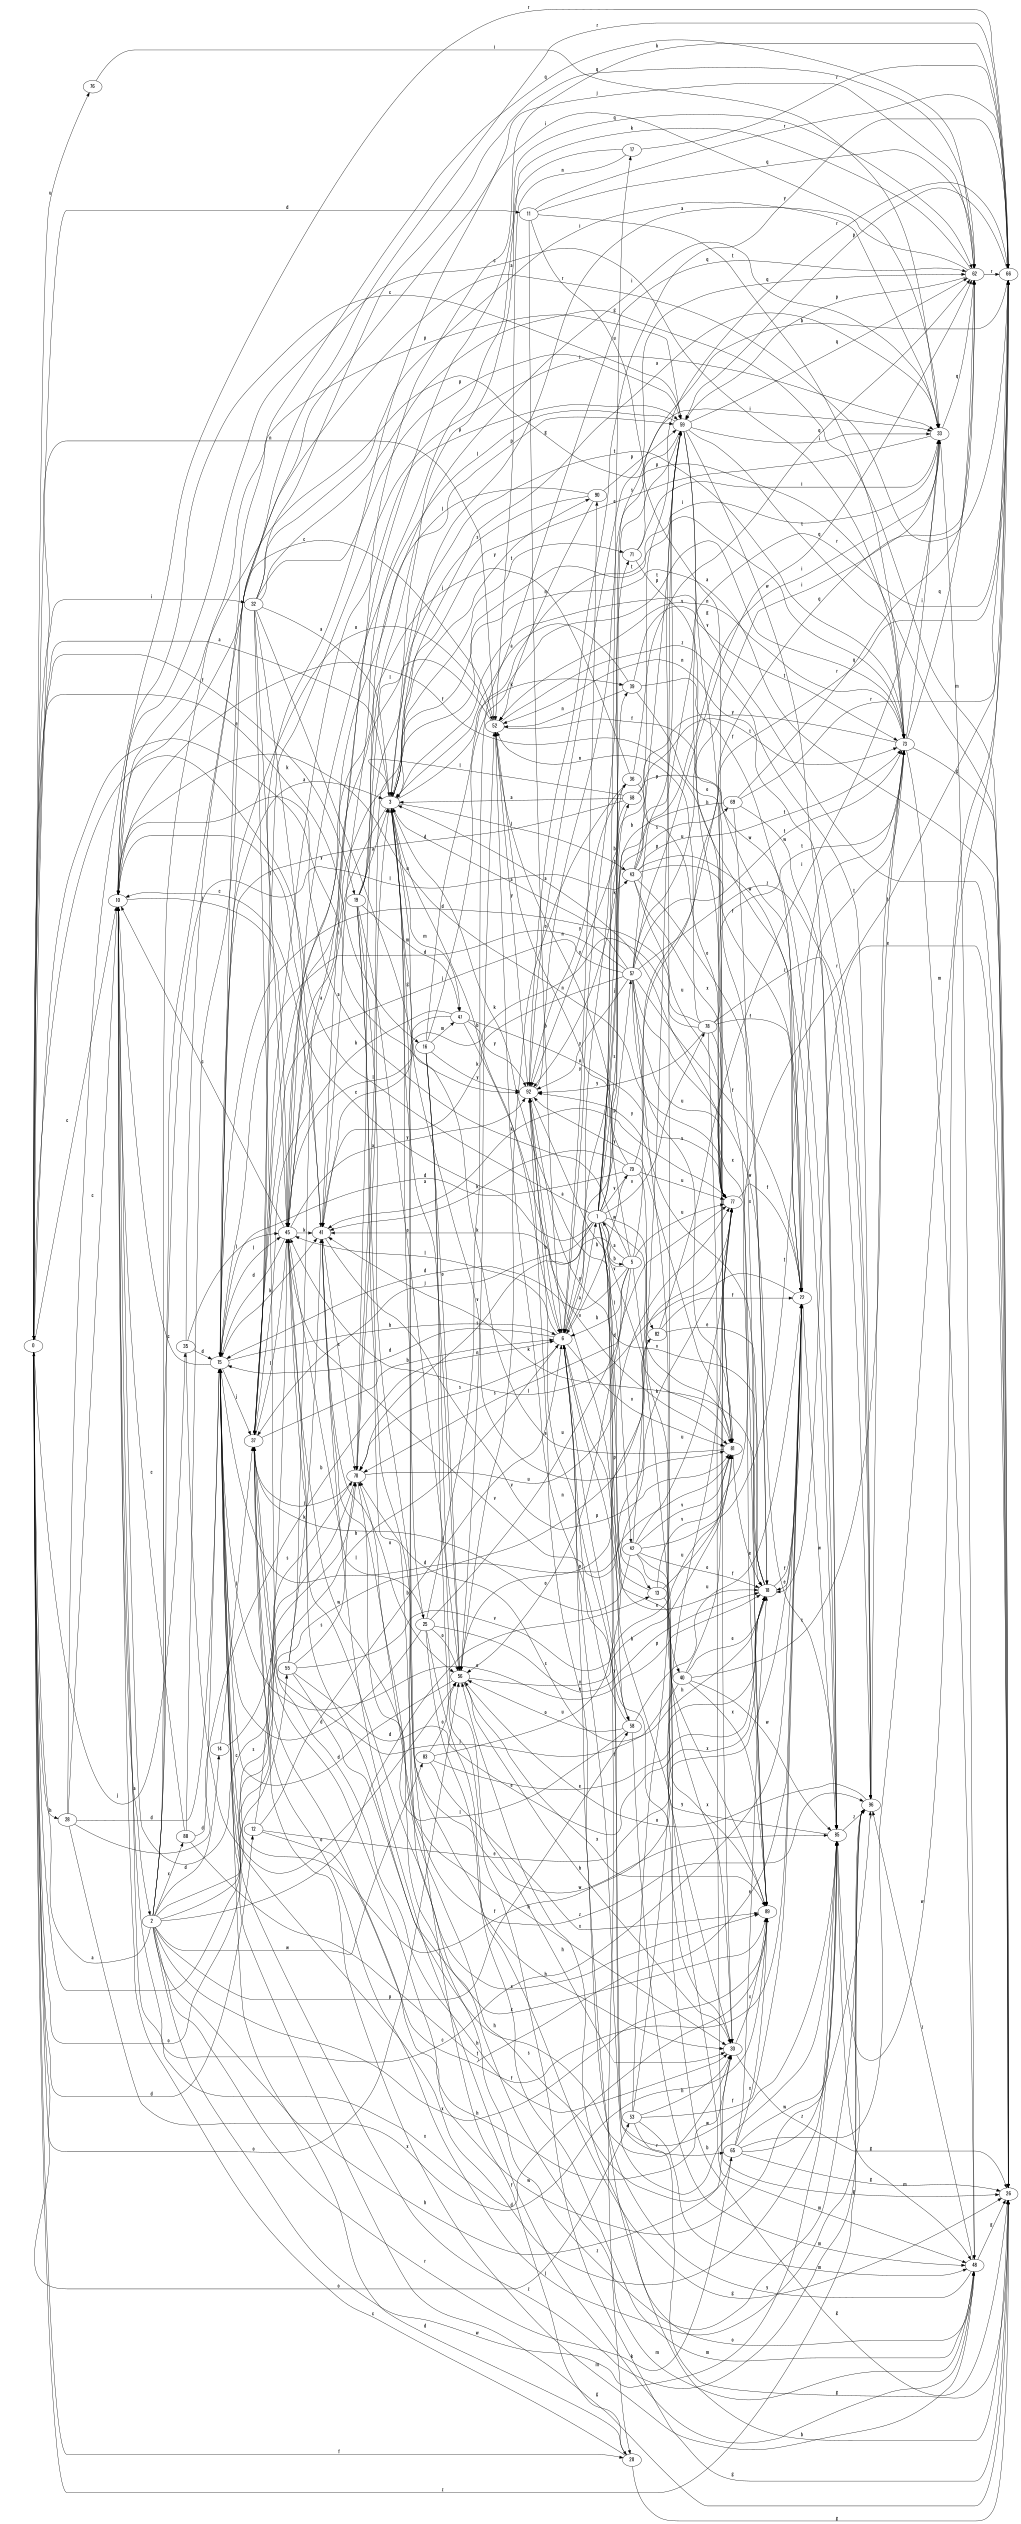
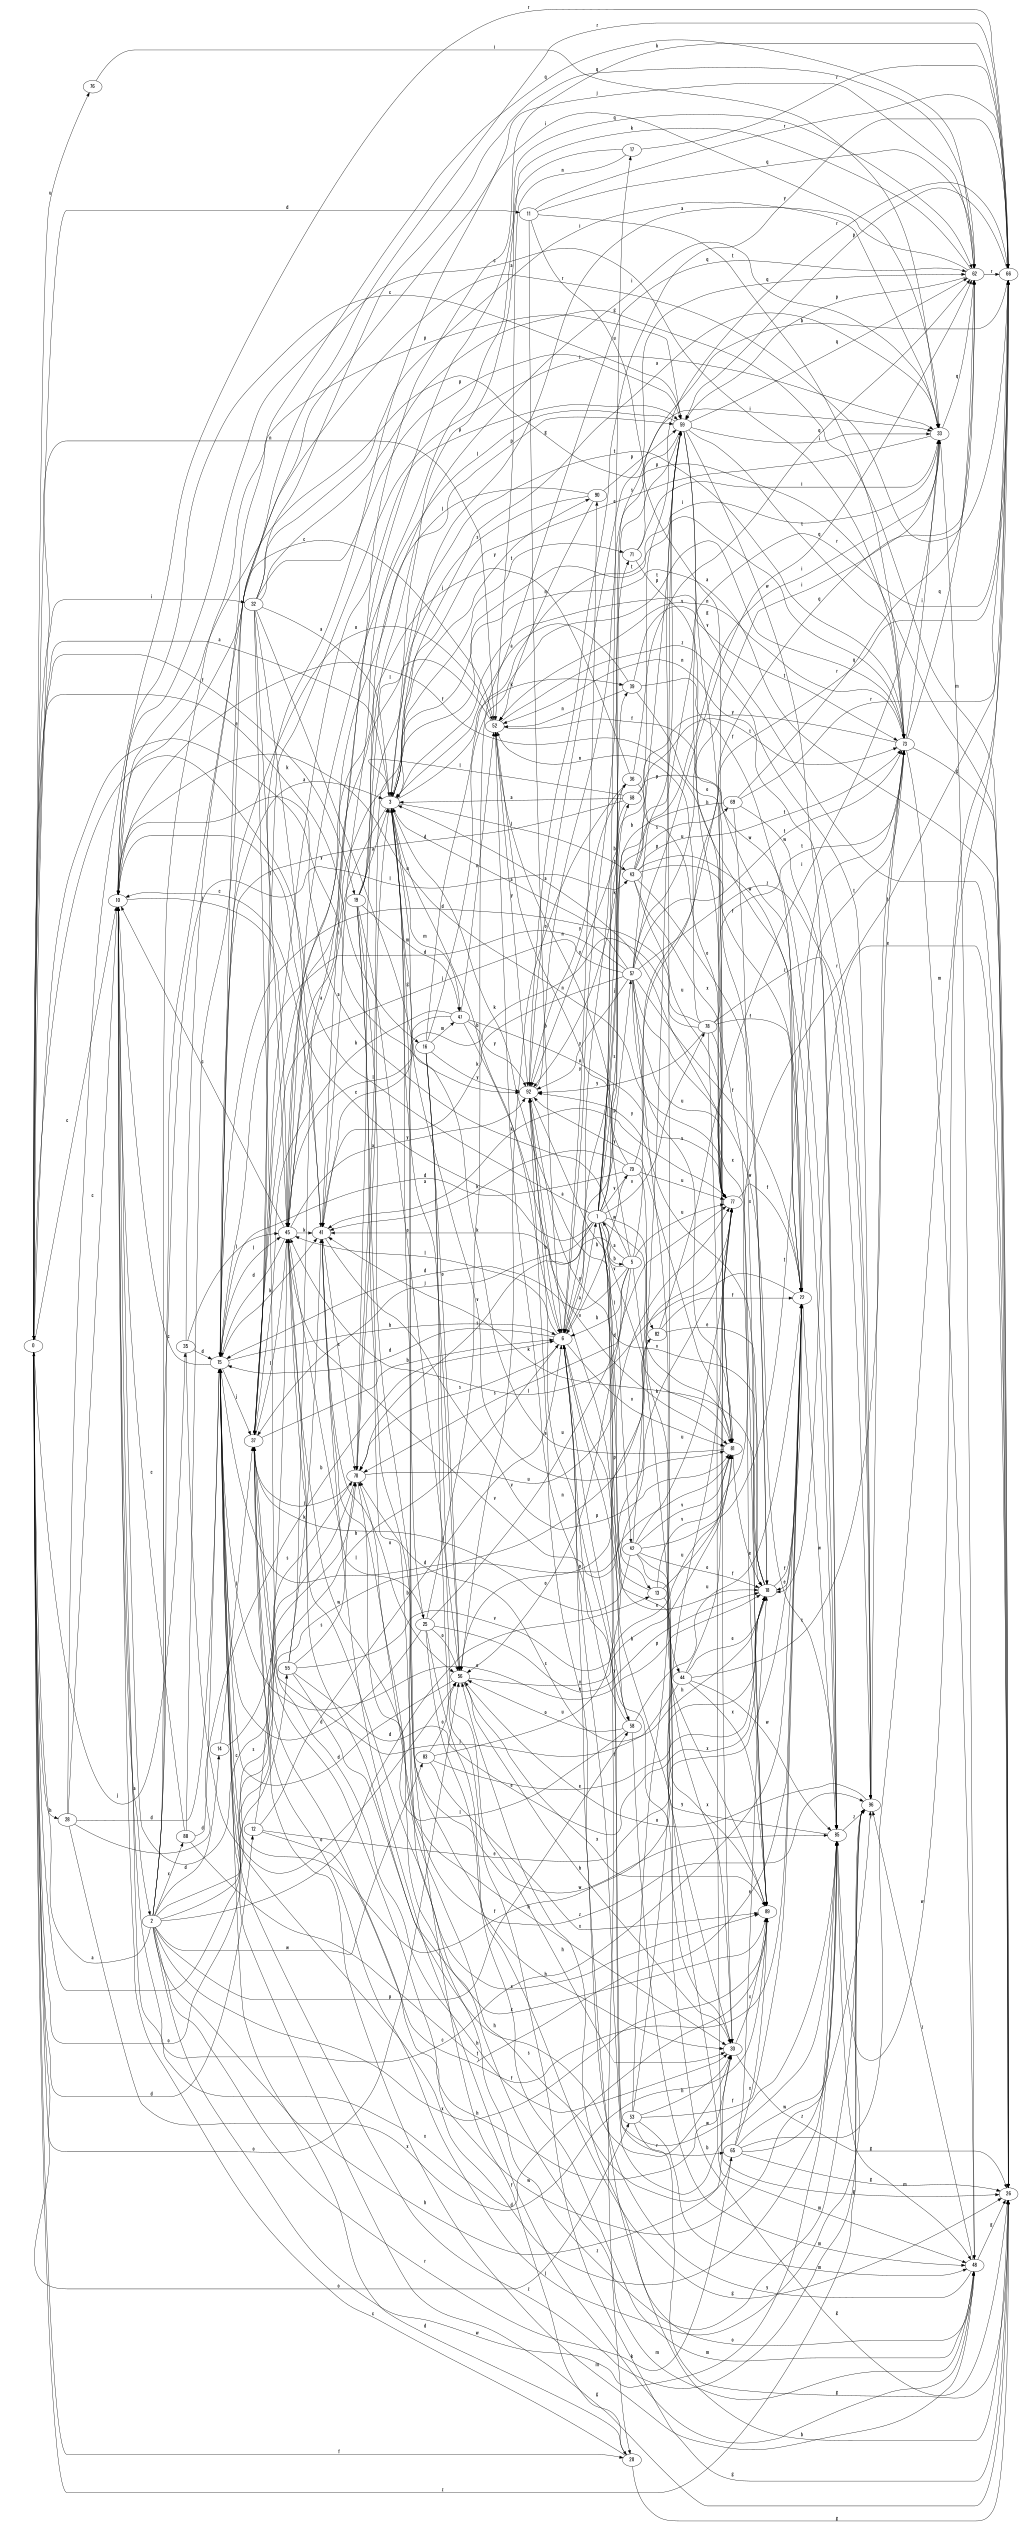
edge "56" -> "52": now "47" -> "52"
node "40": label "40" -> "44"
